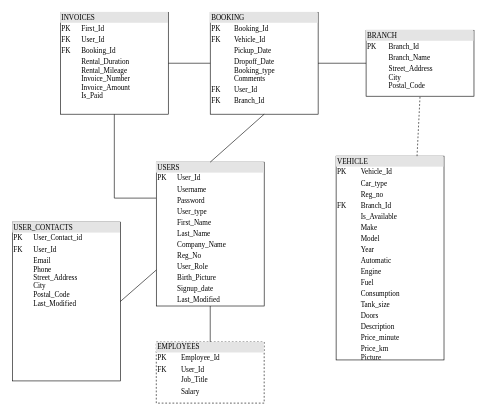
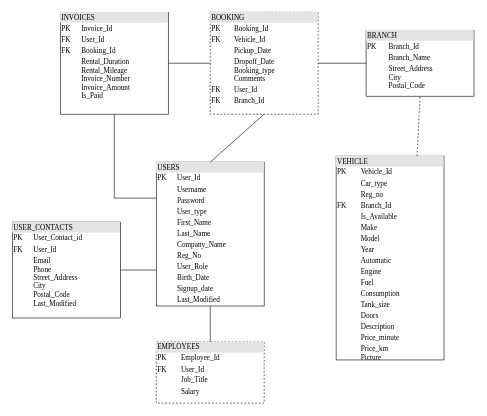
node "INVOICES PK First_Id FK User_Id FK Booking_Id Rental_Duration Rental_Mileage Invoice_Number Invoice_Amount Is_Paid": label "INVOICES PK First_Id FK User_Id FK Booking_Id Rental_Duration Rental_Mileage Invoice_Number Invoice_Amount Is_Paid" -> "INVOICES PK Invoice_Id FK User_Id FK Booking_Id Rental_Duration Rental_Mileage Invoice_Number Invoice_Amount Is_Paid"
node "BOOKING PK Booking_Id FK Vehicle_Id Pickup_Date Dropoff_Date Booking_type Comments FK User_Id FK Branch_Id": style solid -> dashed
node "USERS PK User_Id Username Password User_type First_Name Last_Name Company_Name Reg_No User_Role Birth_Picture Signup_date Last_Modified": label "USERS PK User_Id Username Password User_type First_Name Last_Name Company_Name Reg_No User_Role Birth_Picture Signup_date Last_Modified" -> "USERS PK User_Id Username Password User_type First_Name Last_Name Company_Name Reg_No User_Role Birth_Date Signup_date Last_Modified"
node "USER_CONTACTS PK User_Contact_id FK User_Id Email Phone Street_Address City Postal_Code Last_Modified": size 108x159 -> 108x96
